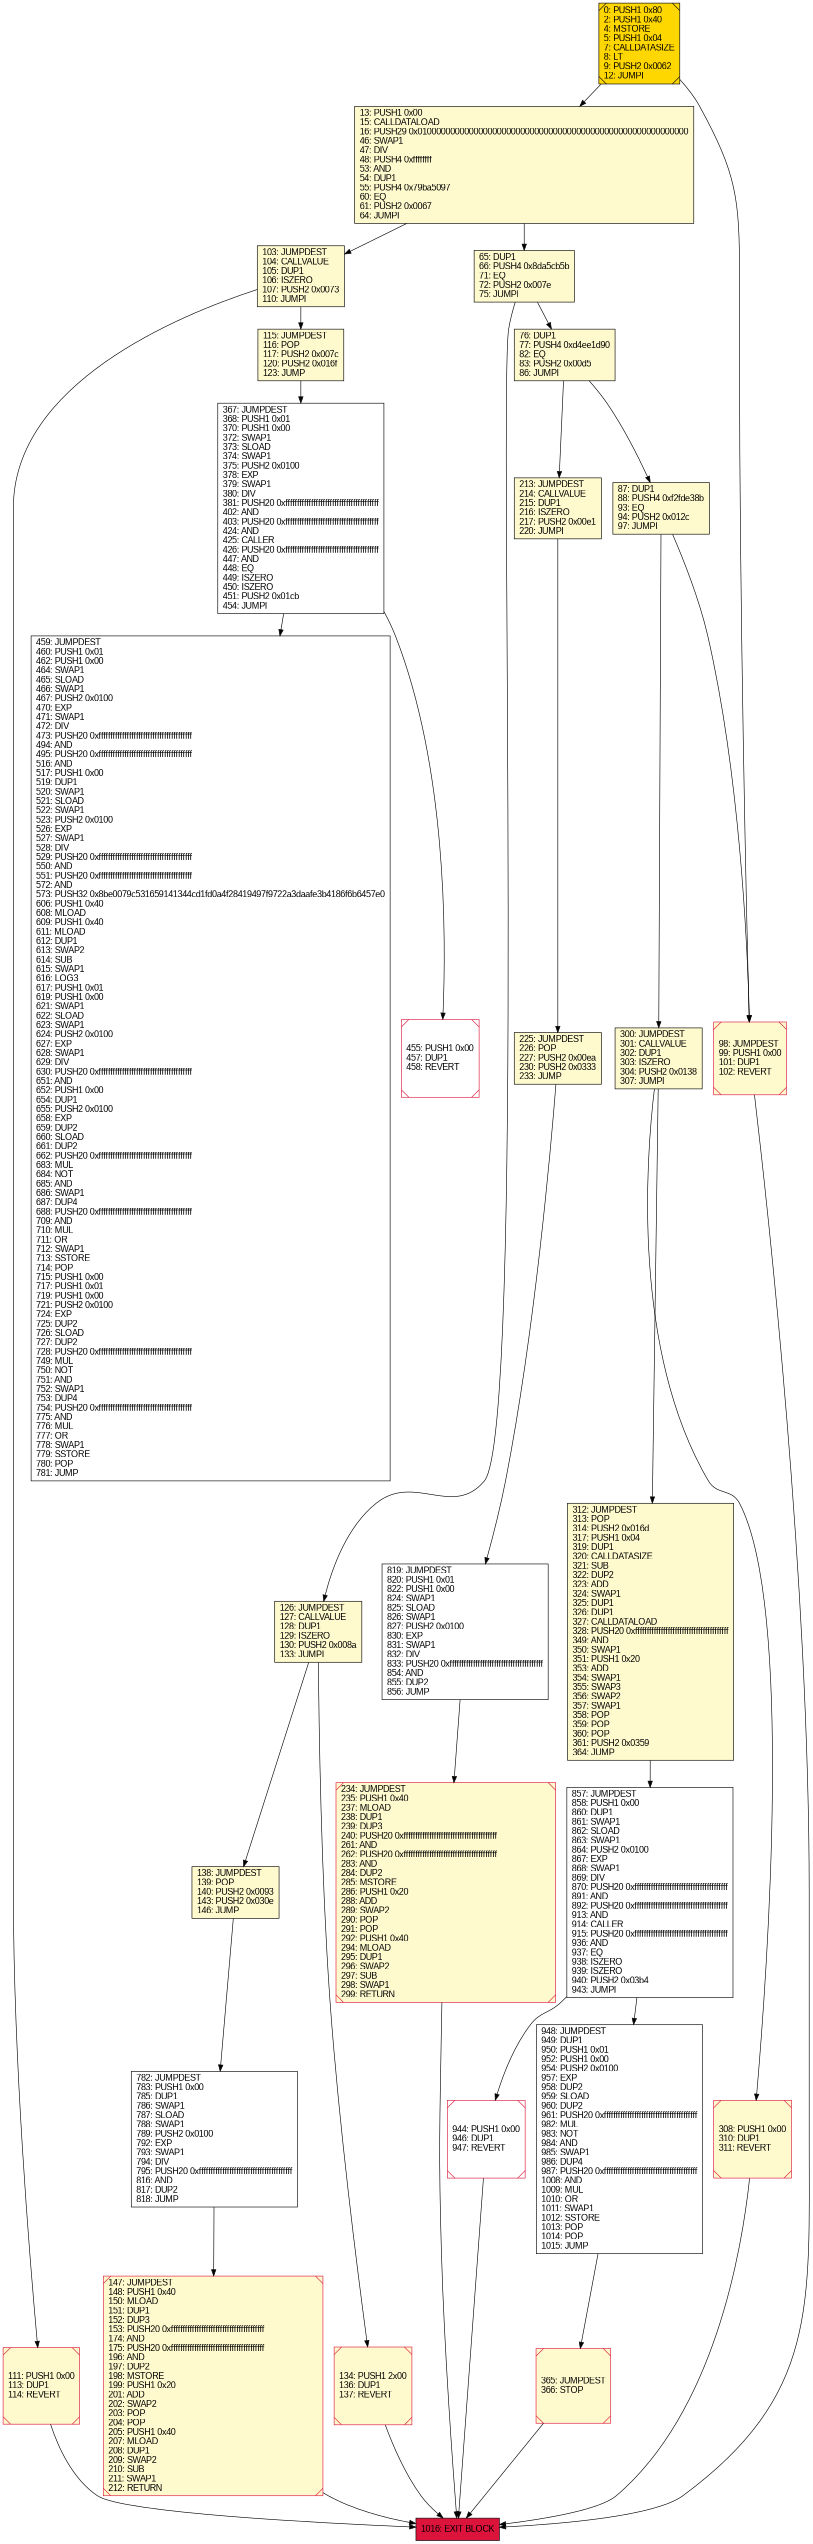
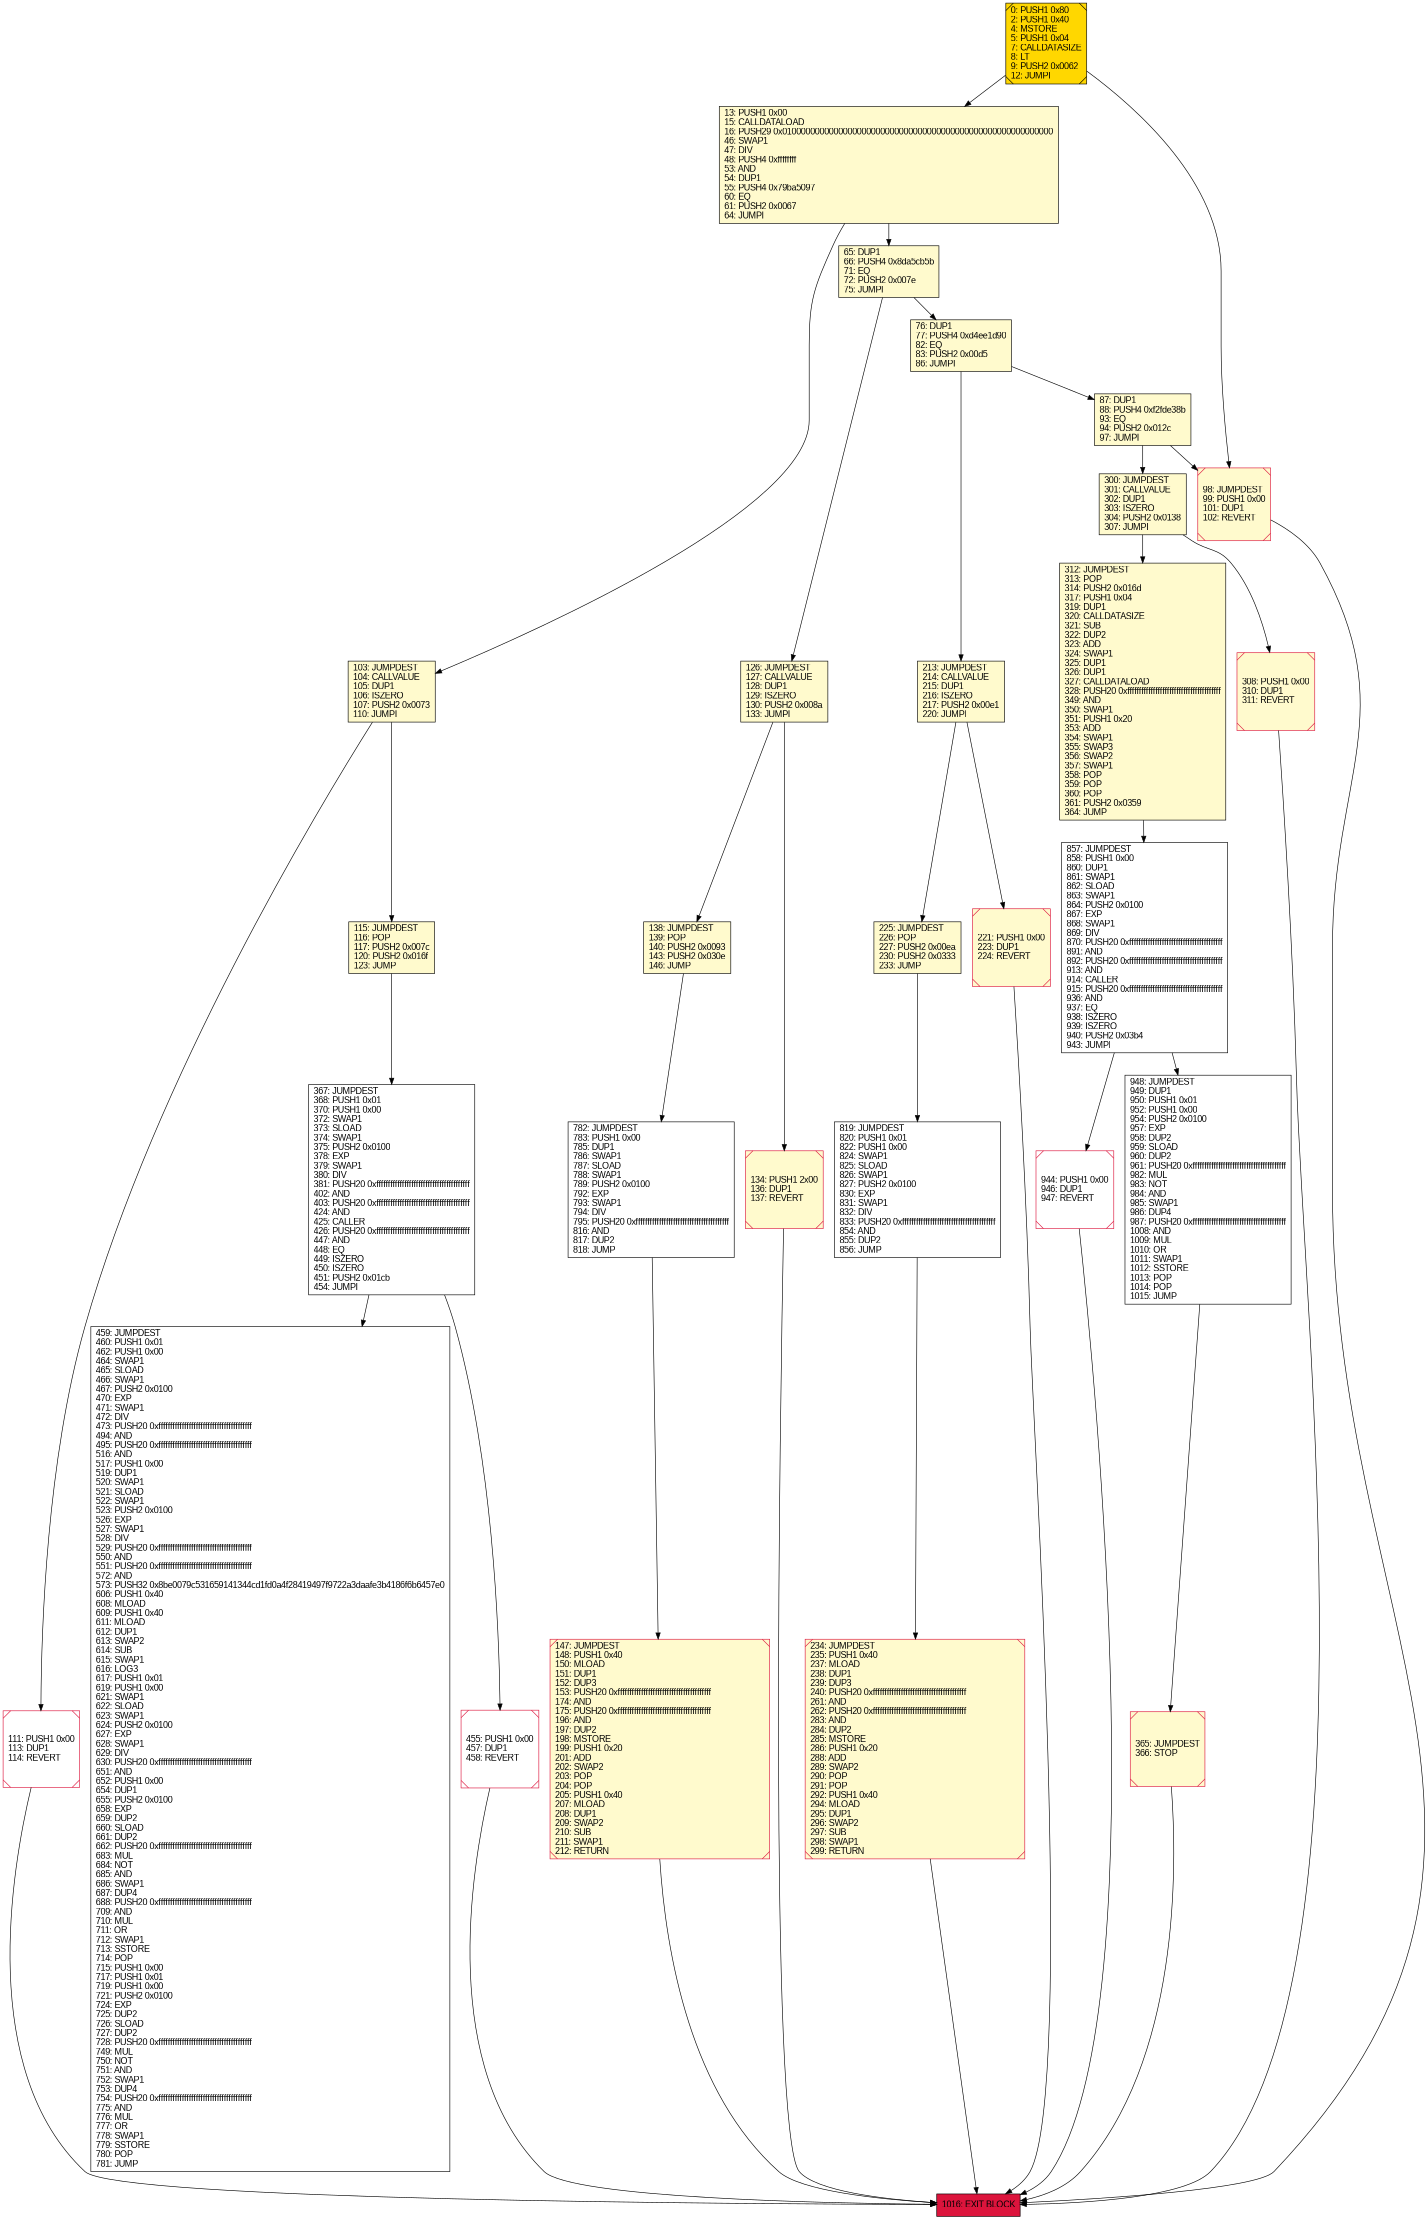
node "221: PUSH1 0x00 223: DUP1 224: REVERT": added
edge "455: PUSH1 0x00 457: DUP1 458: REVERT" -> "1016: EXIT BLOCK": added
node "111: PUSH1 0x00 113: DUP1 114: REVERT": fillcolor lemonchiffon -> white
